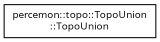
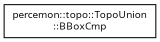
node "percemon::topo::TopoUnion ::TopoUnion": label "percemon::topo::TopoUnion ::TopoUnion" -> "percemon::topo::TopoUnion ::BBoxCmp"
